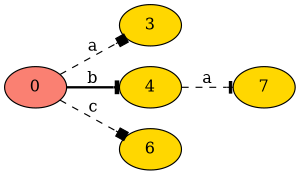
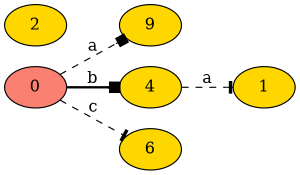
node "2": added
node "3": label "3" -> "9"
edge "0" -> "4": arrowhead tee -> box
node "7": label "7" -> "1"
edge "0" -> "6": arrowhead box -> tee
